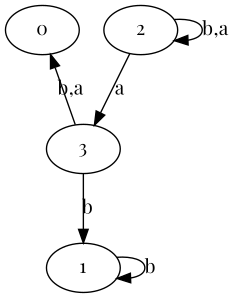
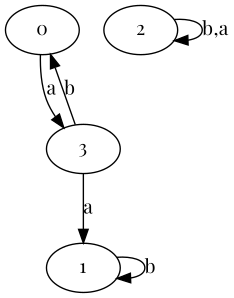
edge "2" -> "3": now "0" -> "3"
edge "3" -> "0": label "b,a" -> "b"
edge "3" -> "1": label "b" -> "a"
